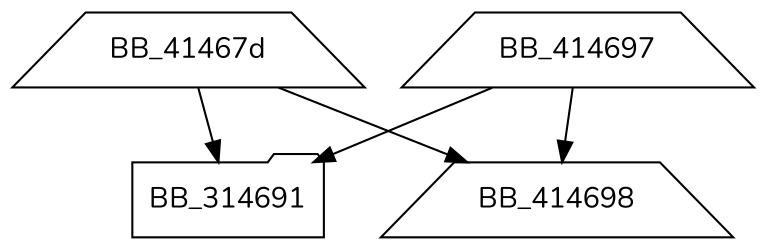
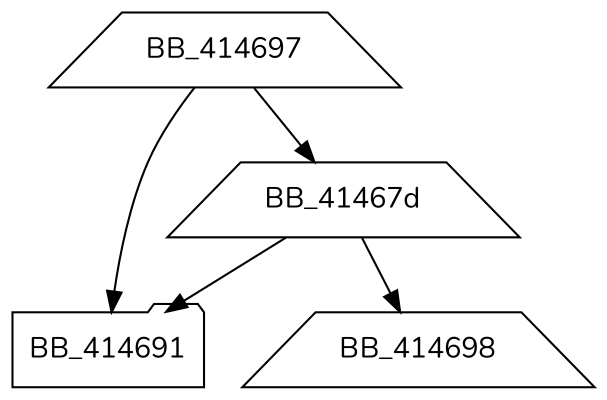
edge "BB_414697" -> "BB_414698": now "BB_414697" -> "BB_41467d"
node "BB_314691": label "BB_314691" -> "BB_414691"
